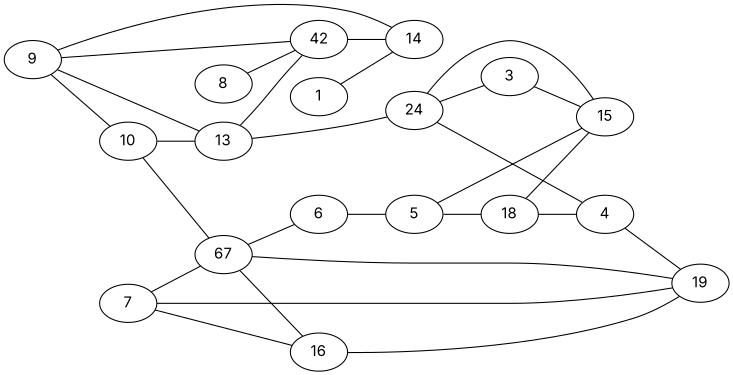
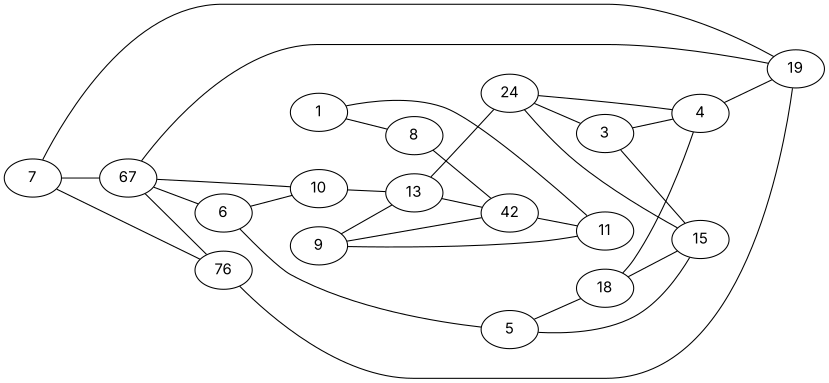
node "14": label "14" -> "11"
edge "9" -- "10": now "6" -- "10"
edge "4" -- "3": added
edge "1" -- "8": added
node "16": label "16" -> "76"
